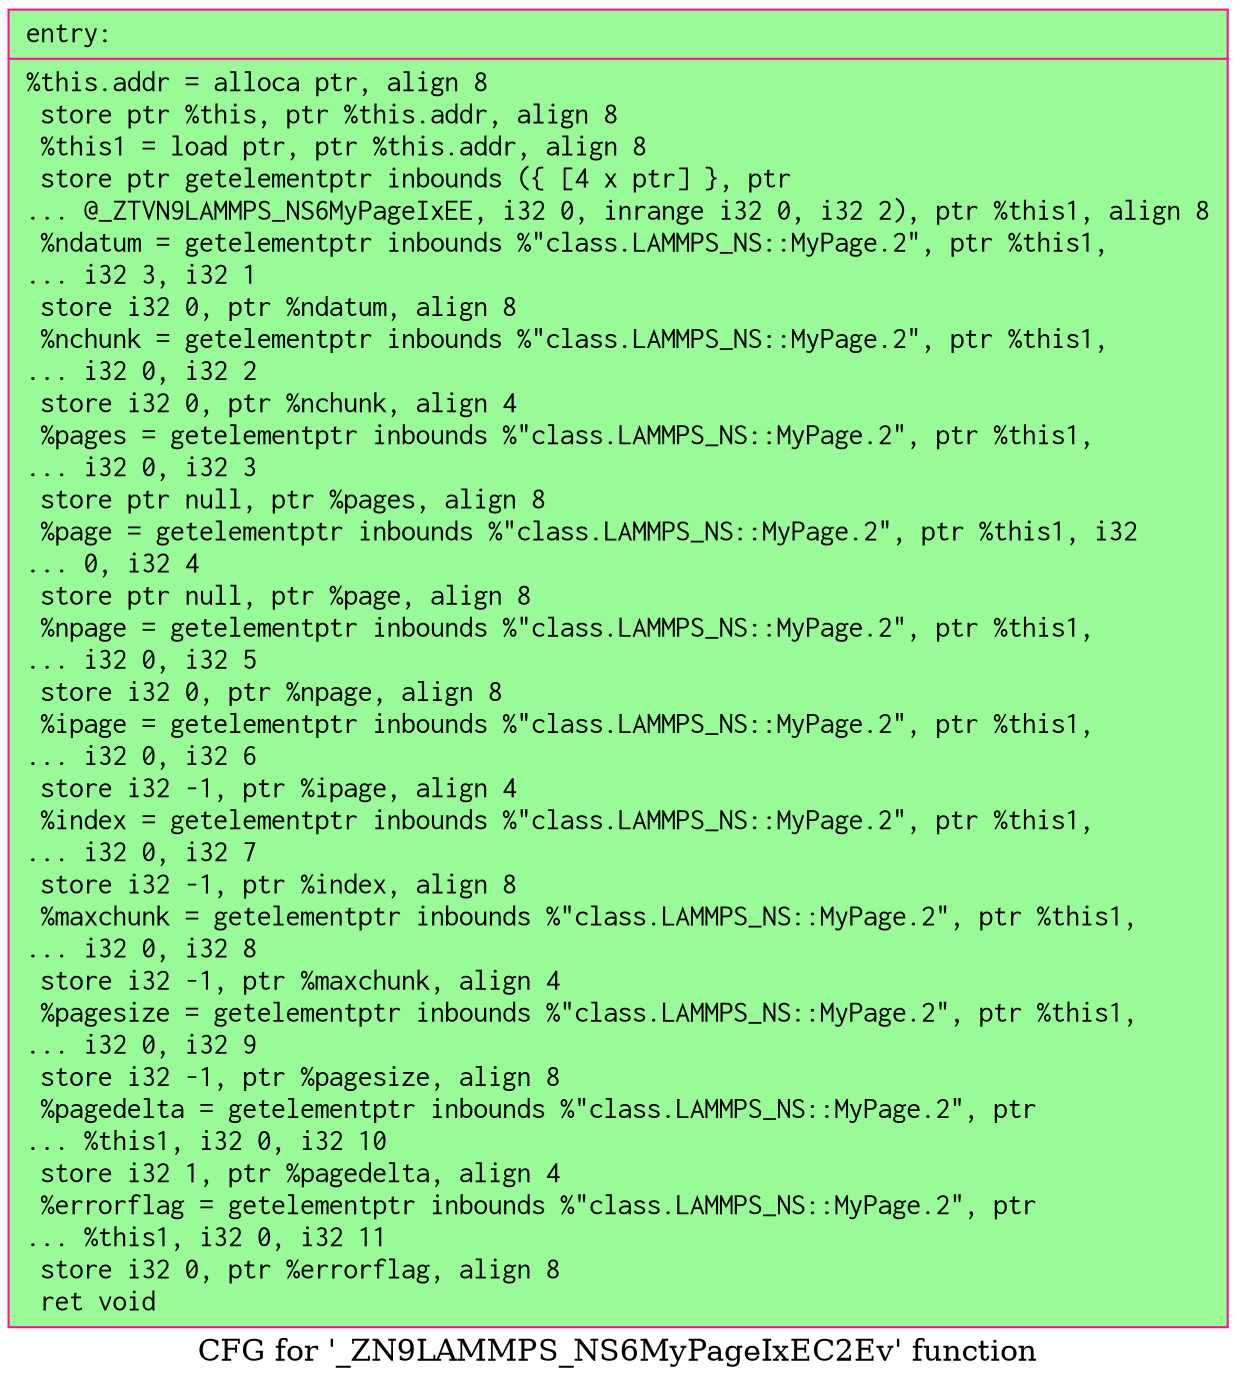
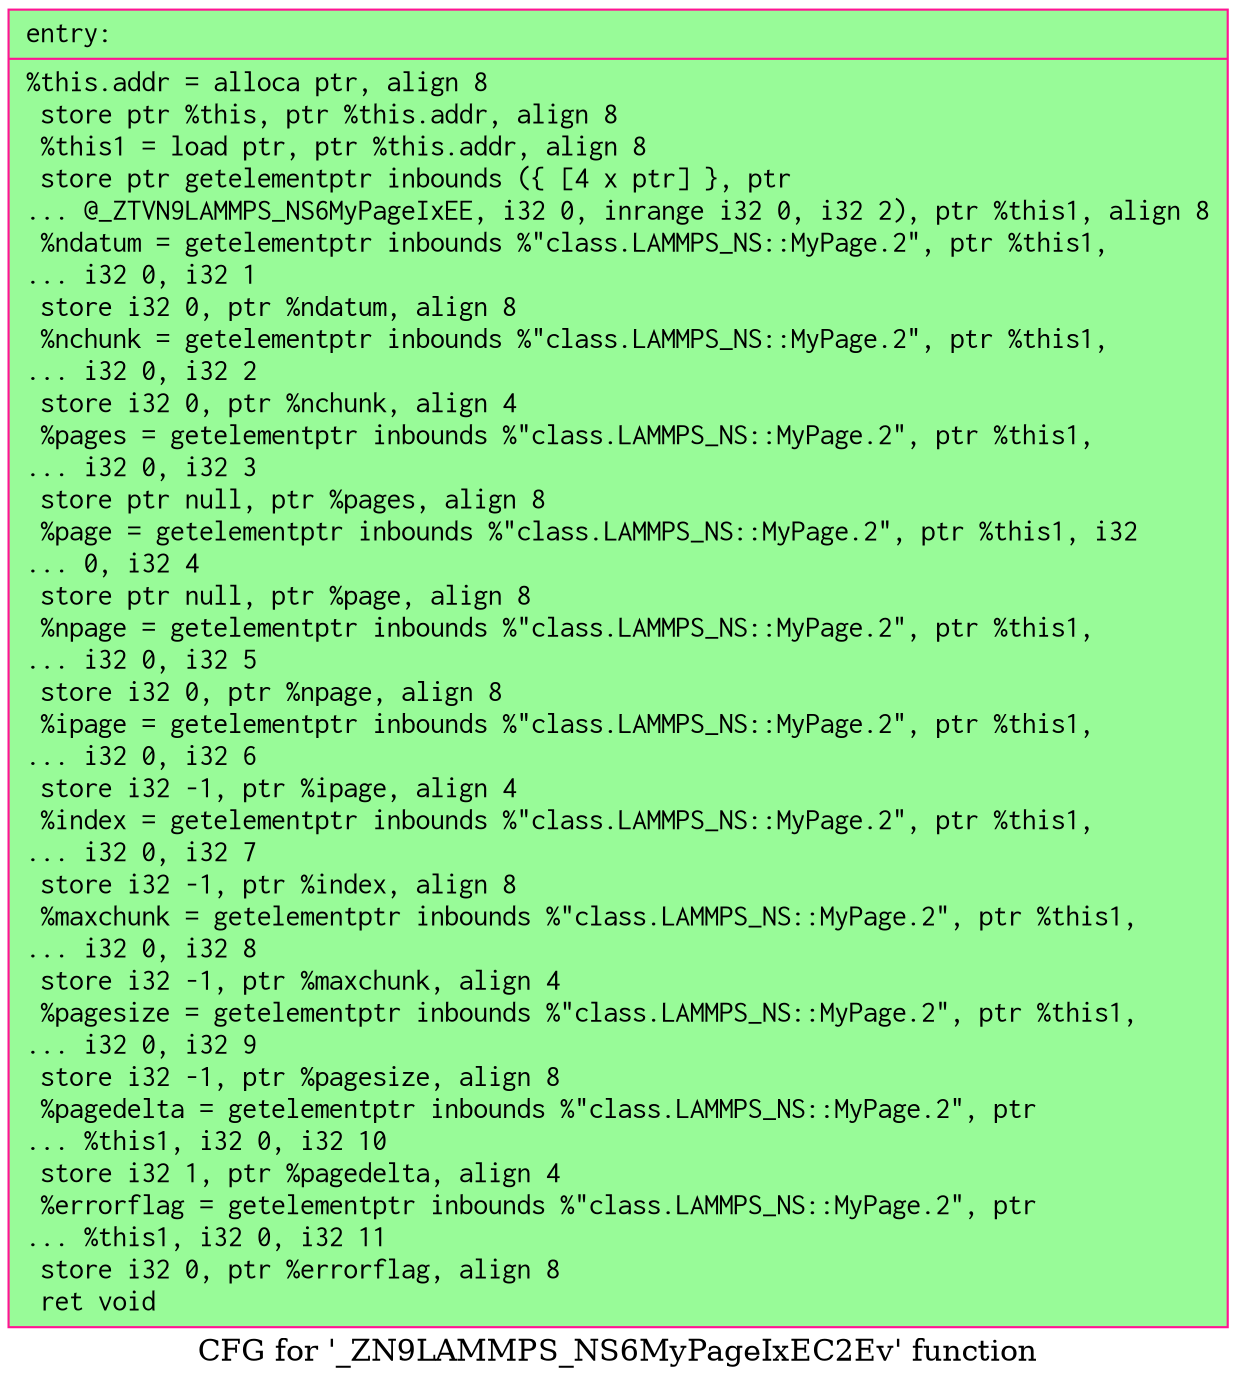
node "entry:": text "... i32 3, i32 1" -> "... i32 0, i32 1"
